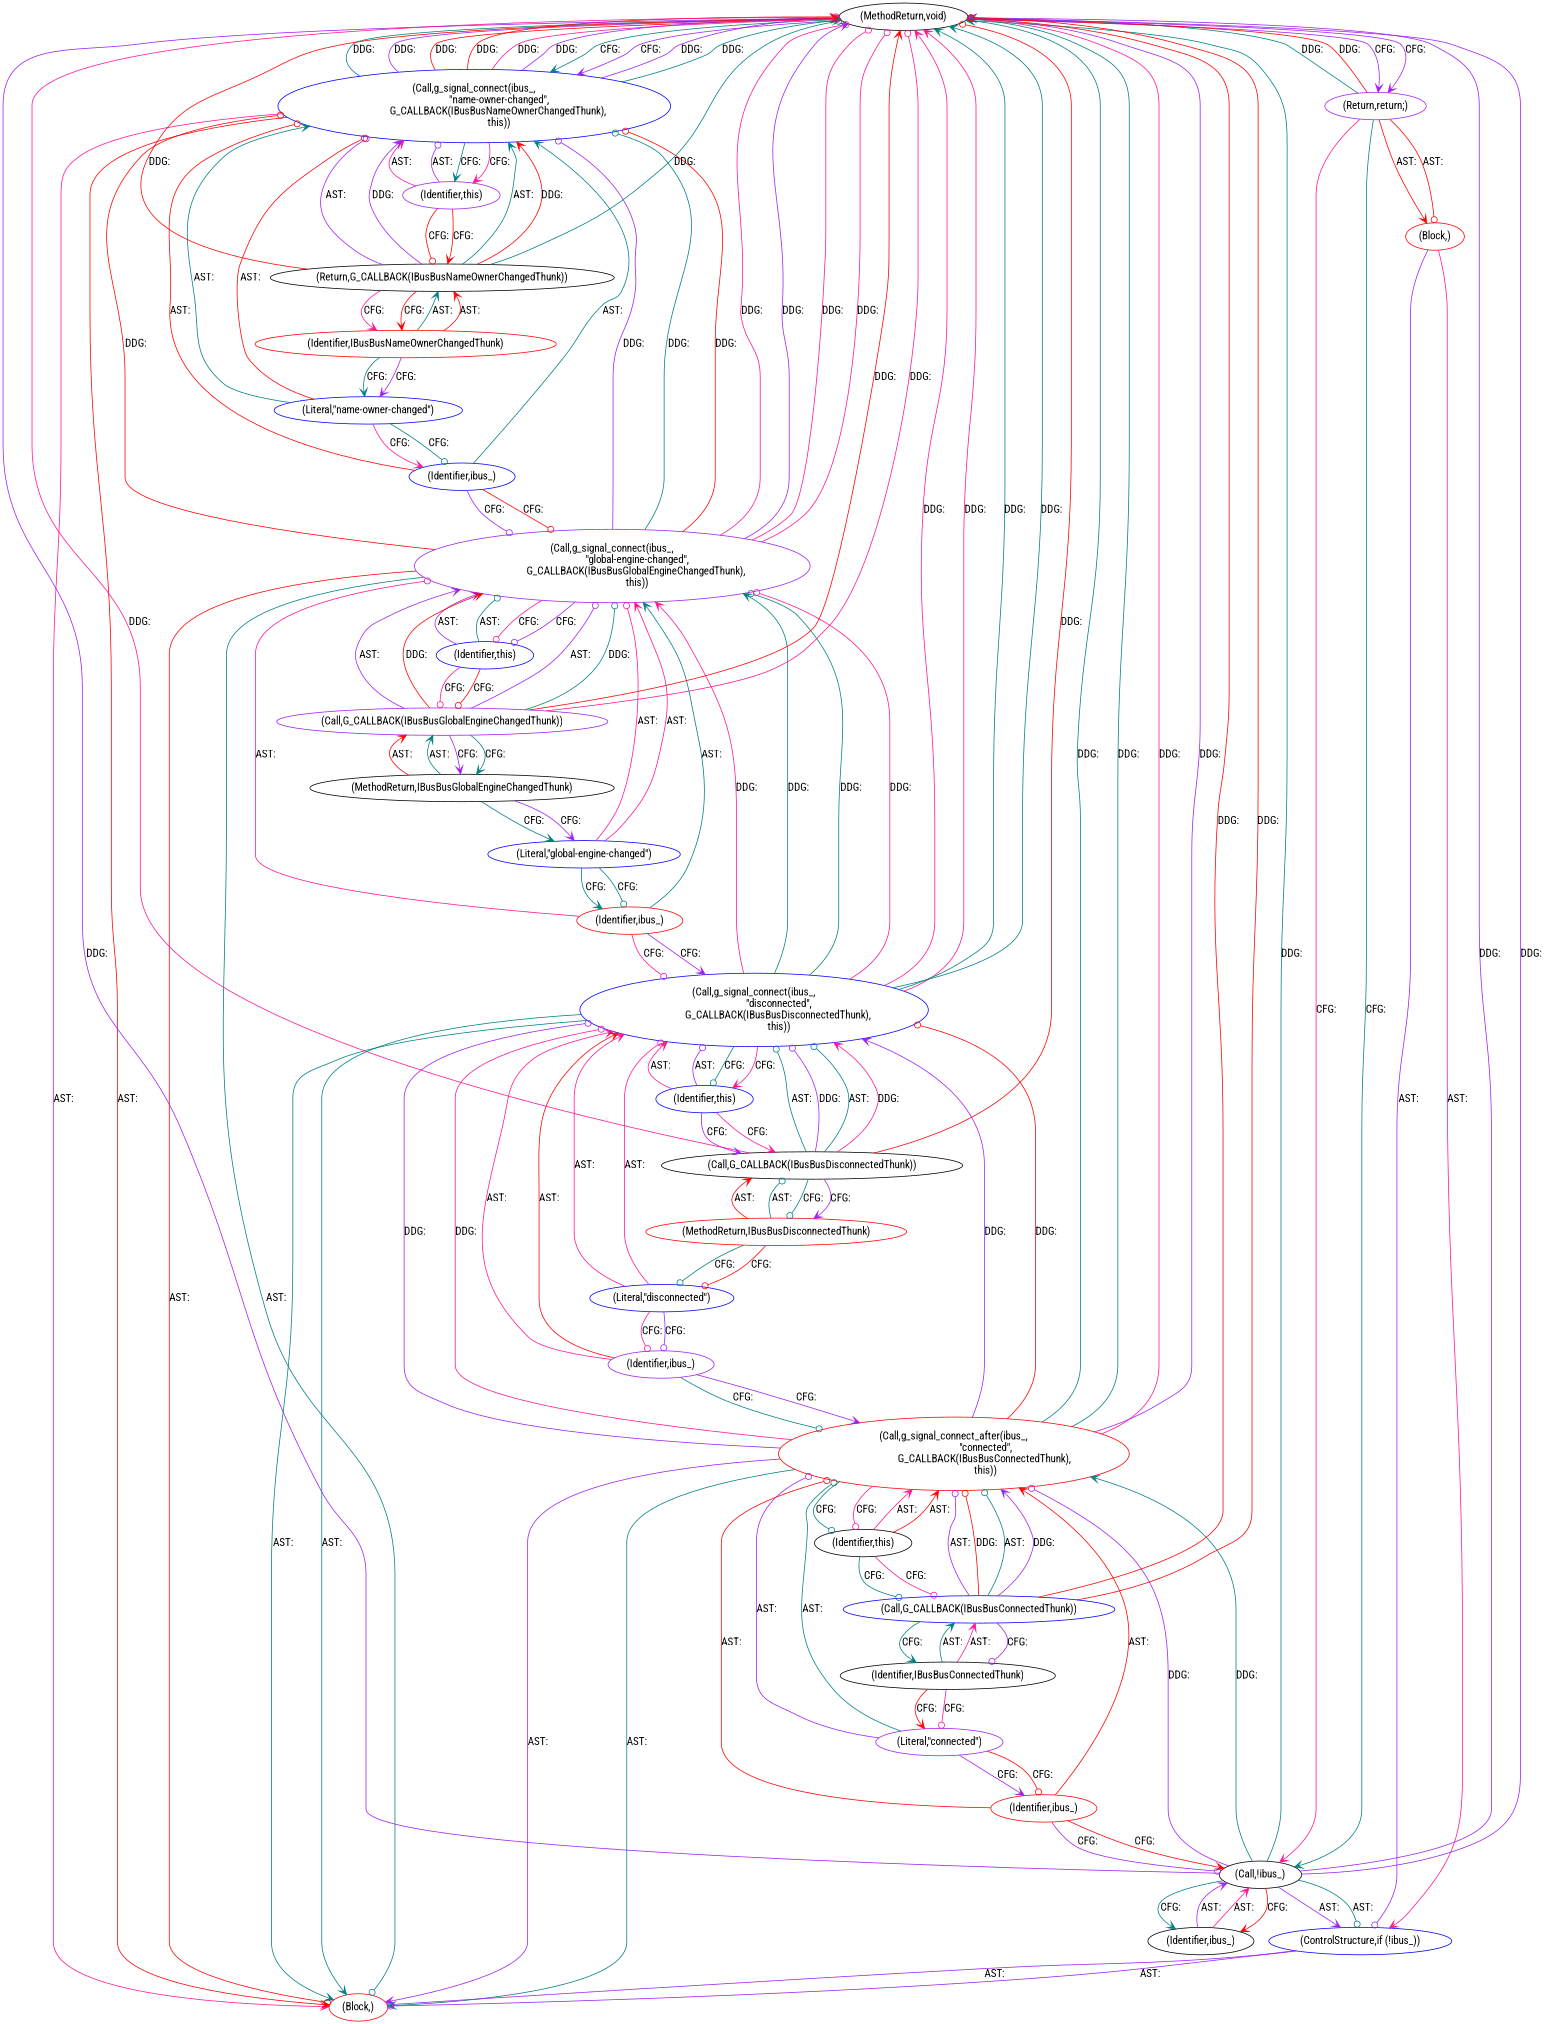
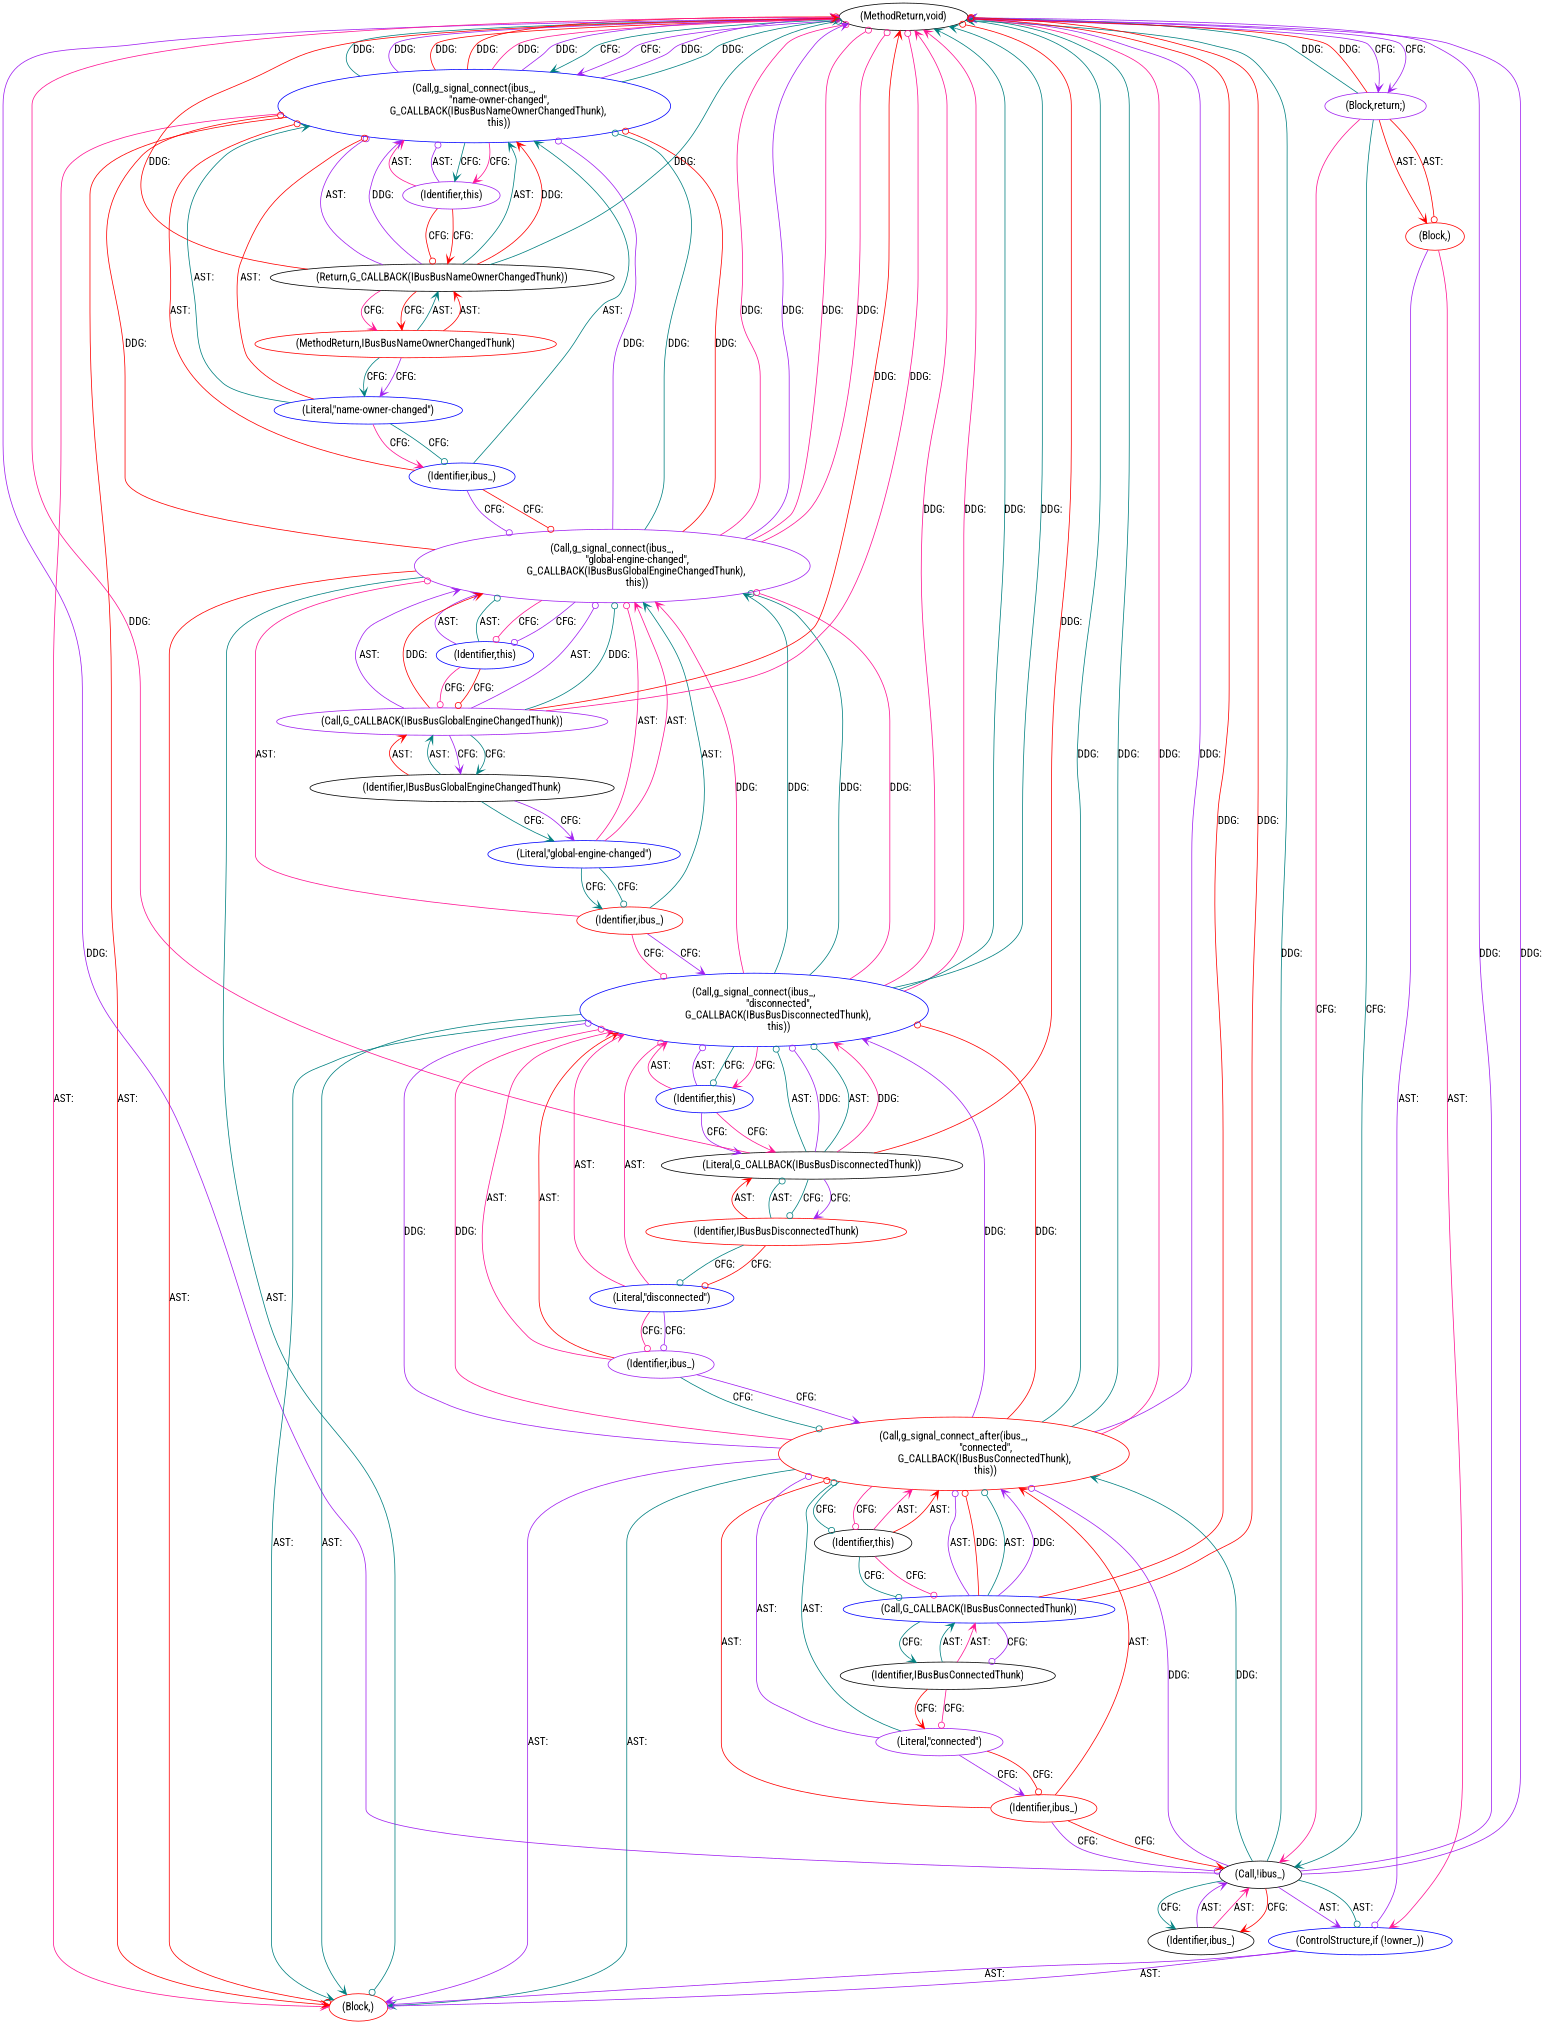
node "(Return,return;)": label "(Return,return;)" -> "(Block,return;)"
node "(Identifier,IBusBusNameOwnerChangedThunk)": label "(Identifier,IBusBusNameOwnerChangedThunk)" -> "(MethodReturn,IBusBusNameOwnerChangedThunk)"
node "(MethodReturn,IBusBusGlobalEngineChangedThunk)": label "(MethodReturn,IBusBusGlobalEngineChangedThunk)" -> "(Identifier,IBusBusGlobalEngineChangedThunk)"
node "(Call,G_CALLBACK(IBusBusDisconnectedThunk))": label "(Call,G_CALLBACK(IBusBusDisconnectedThunk))" -> "(Literal,G_CALLBACK(IBusBusDisconnectedThunk))"
node "(MethodReturn,IBusBusDisconnectedThunk)": label "(MethodReturn,IBusBusDisconnectedThunk)" -> "(Identifier,IBusBusDisconnectedThunk)"
node "(ControlStructure,if (!ibus_))": label "(ControlStructure,if (!ibus_))" -> "(ControlStructure,if (!owner_))"
